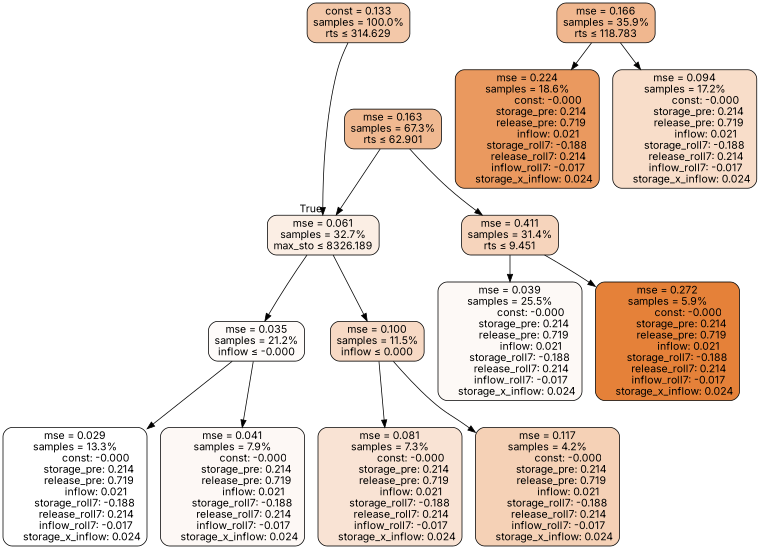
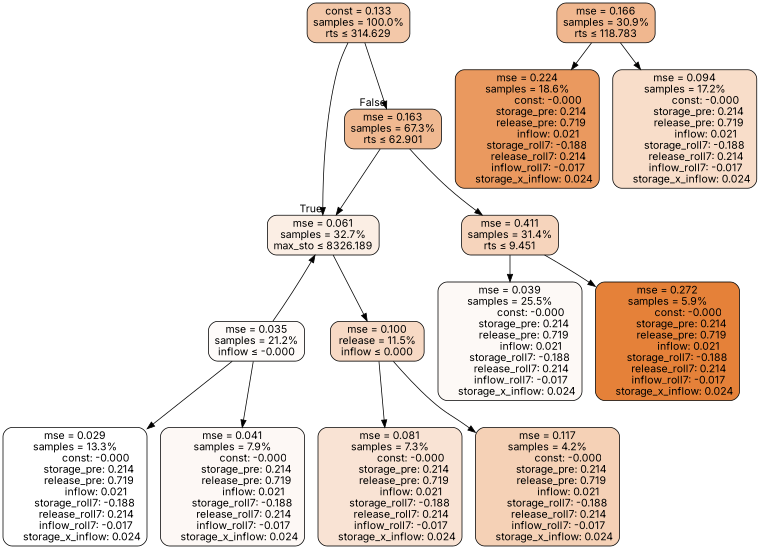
node "mse = 0.166 samples = 35.9% rts ≤ 118.783": label "mse = 0.166 samples = 35.9% rts ≤ 118.783" -> "mse = 0.166 samples = 30.9% rts ≤ 118.783"
edge "const = 0.133 samples = 100.0% rts ≤ 314.629" -> "mse = 0.163 samples = 67.3% rts ≤ 62.901": added
edge "mse = 0.061 samples = 32.7% max_sto ≤ 8326.189" -> "mse = 0.035 samples = 21.2% inflow ≤ -0.000": reversed
node "mse = 0.100 samples = 11.5% inflow ≤ 0.000": label "mse = 0.100 samples = 11.5% inflow ≤ 0.000" -> "mse = 0.100 release = 11.5% inflow ≤ 0.000"
